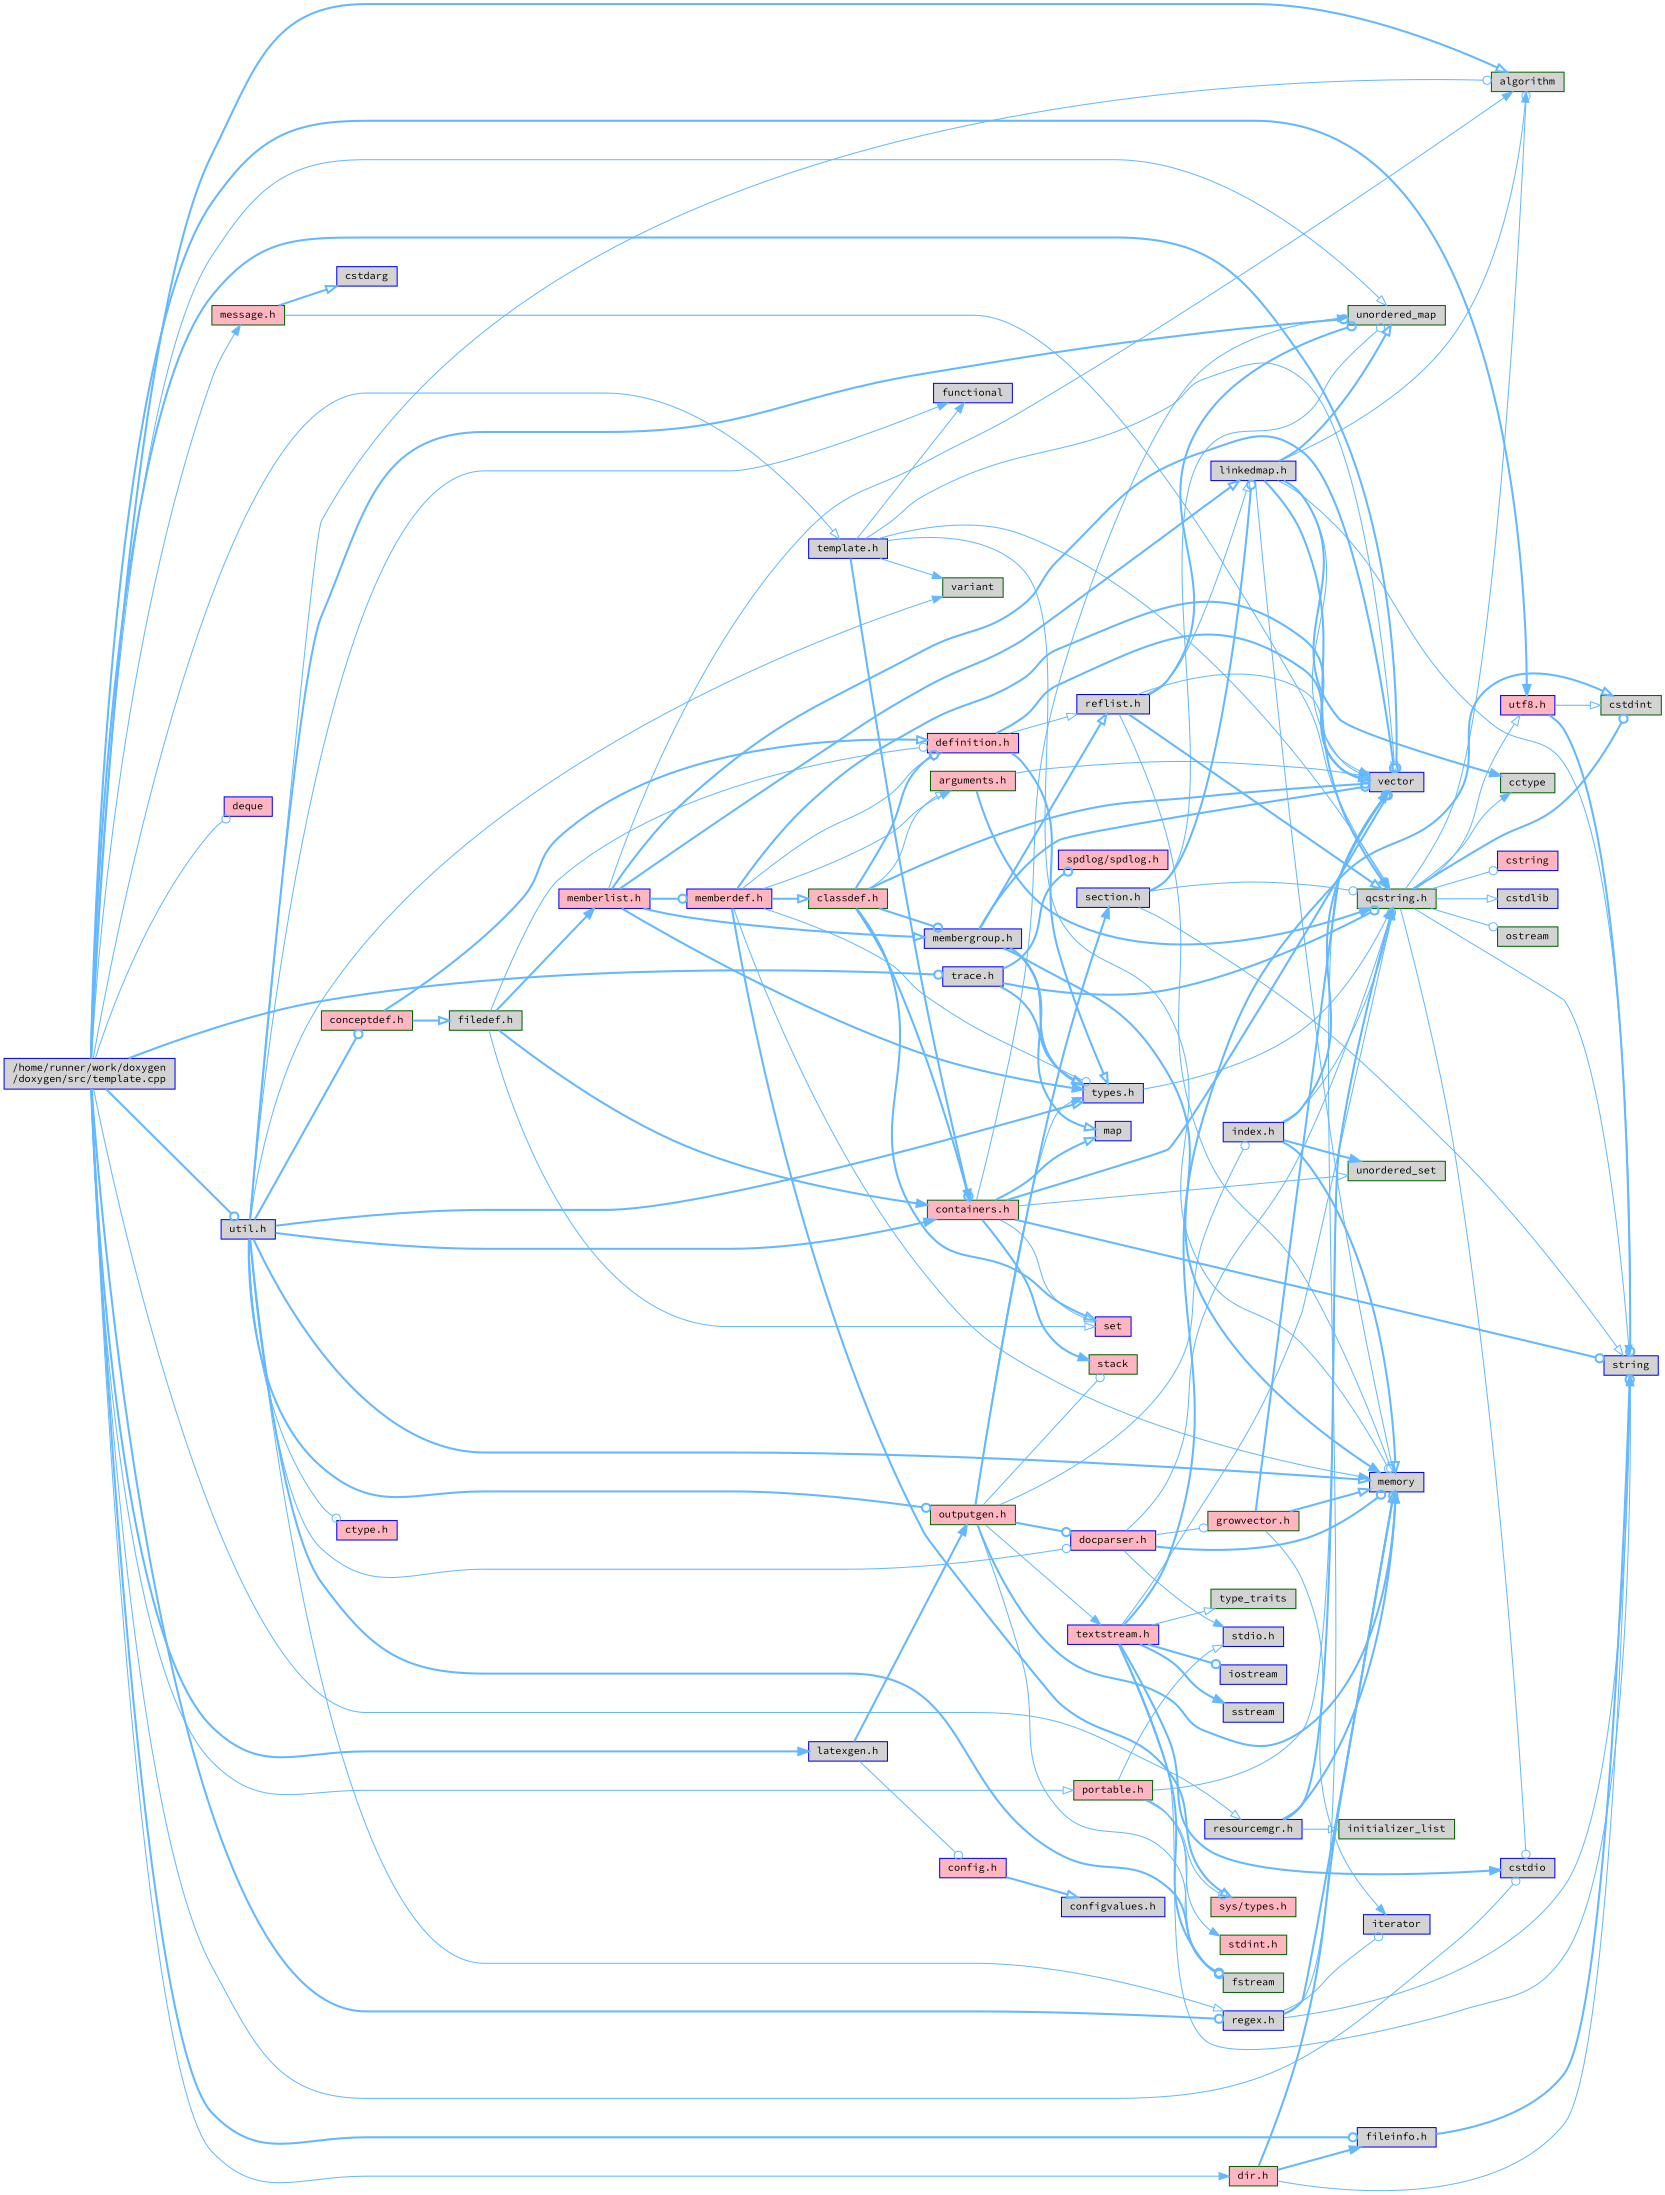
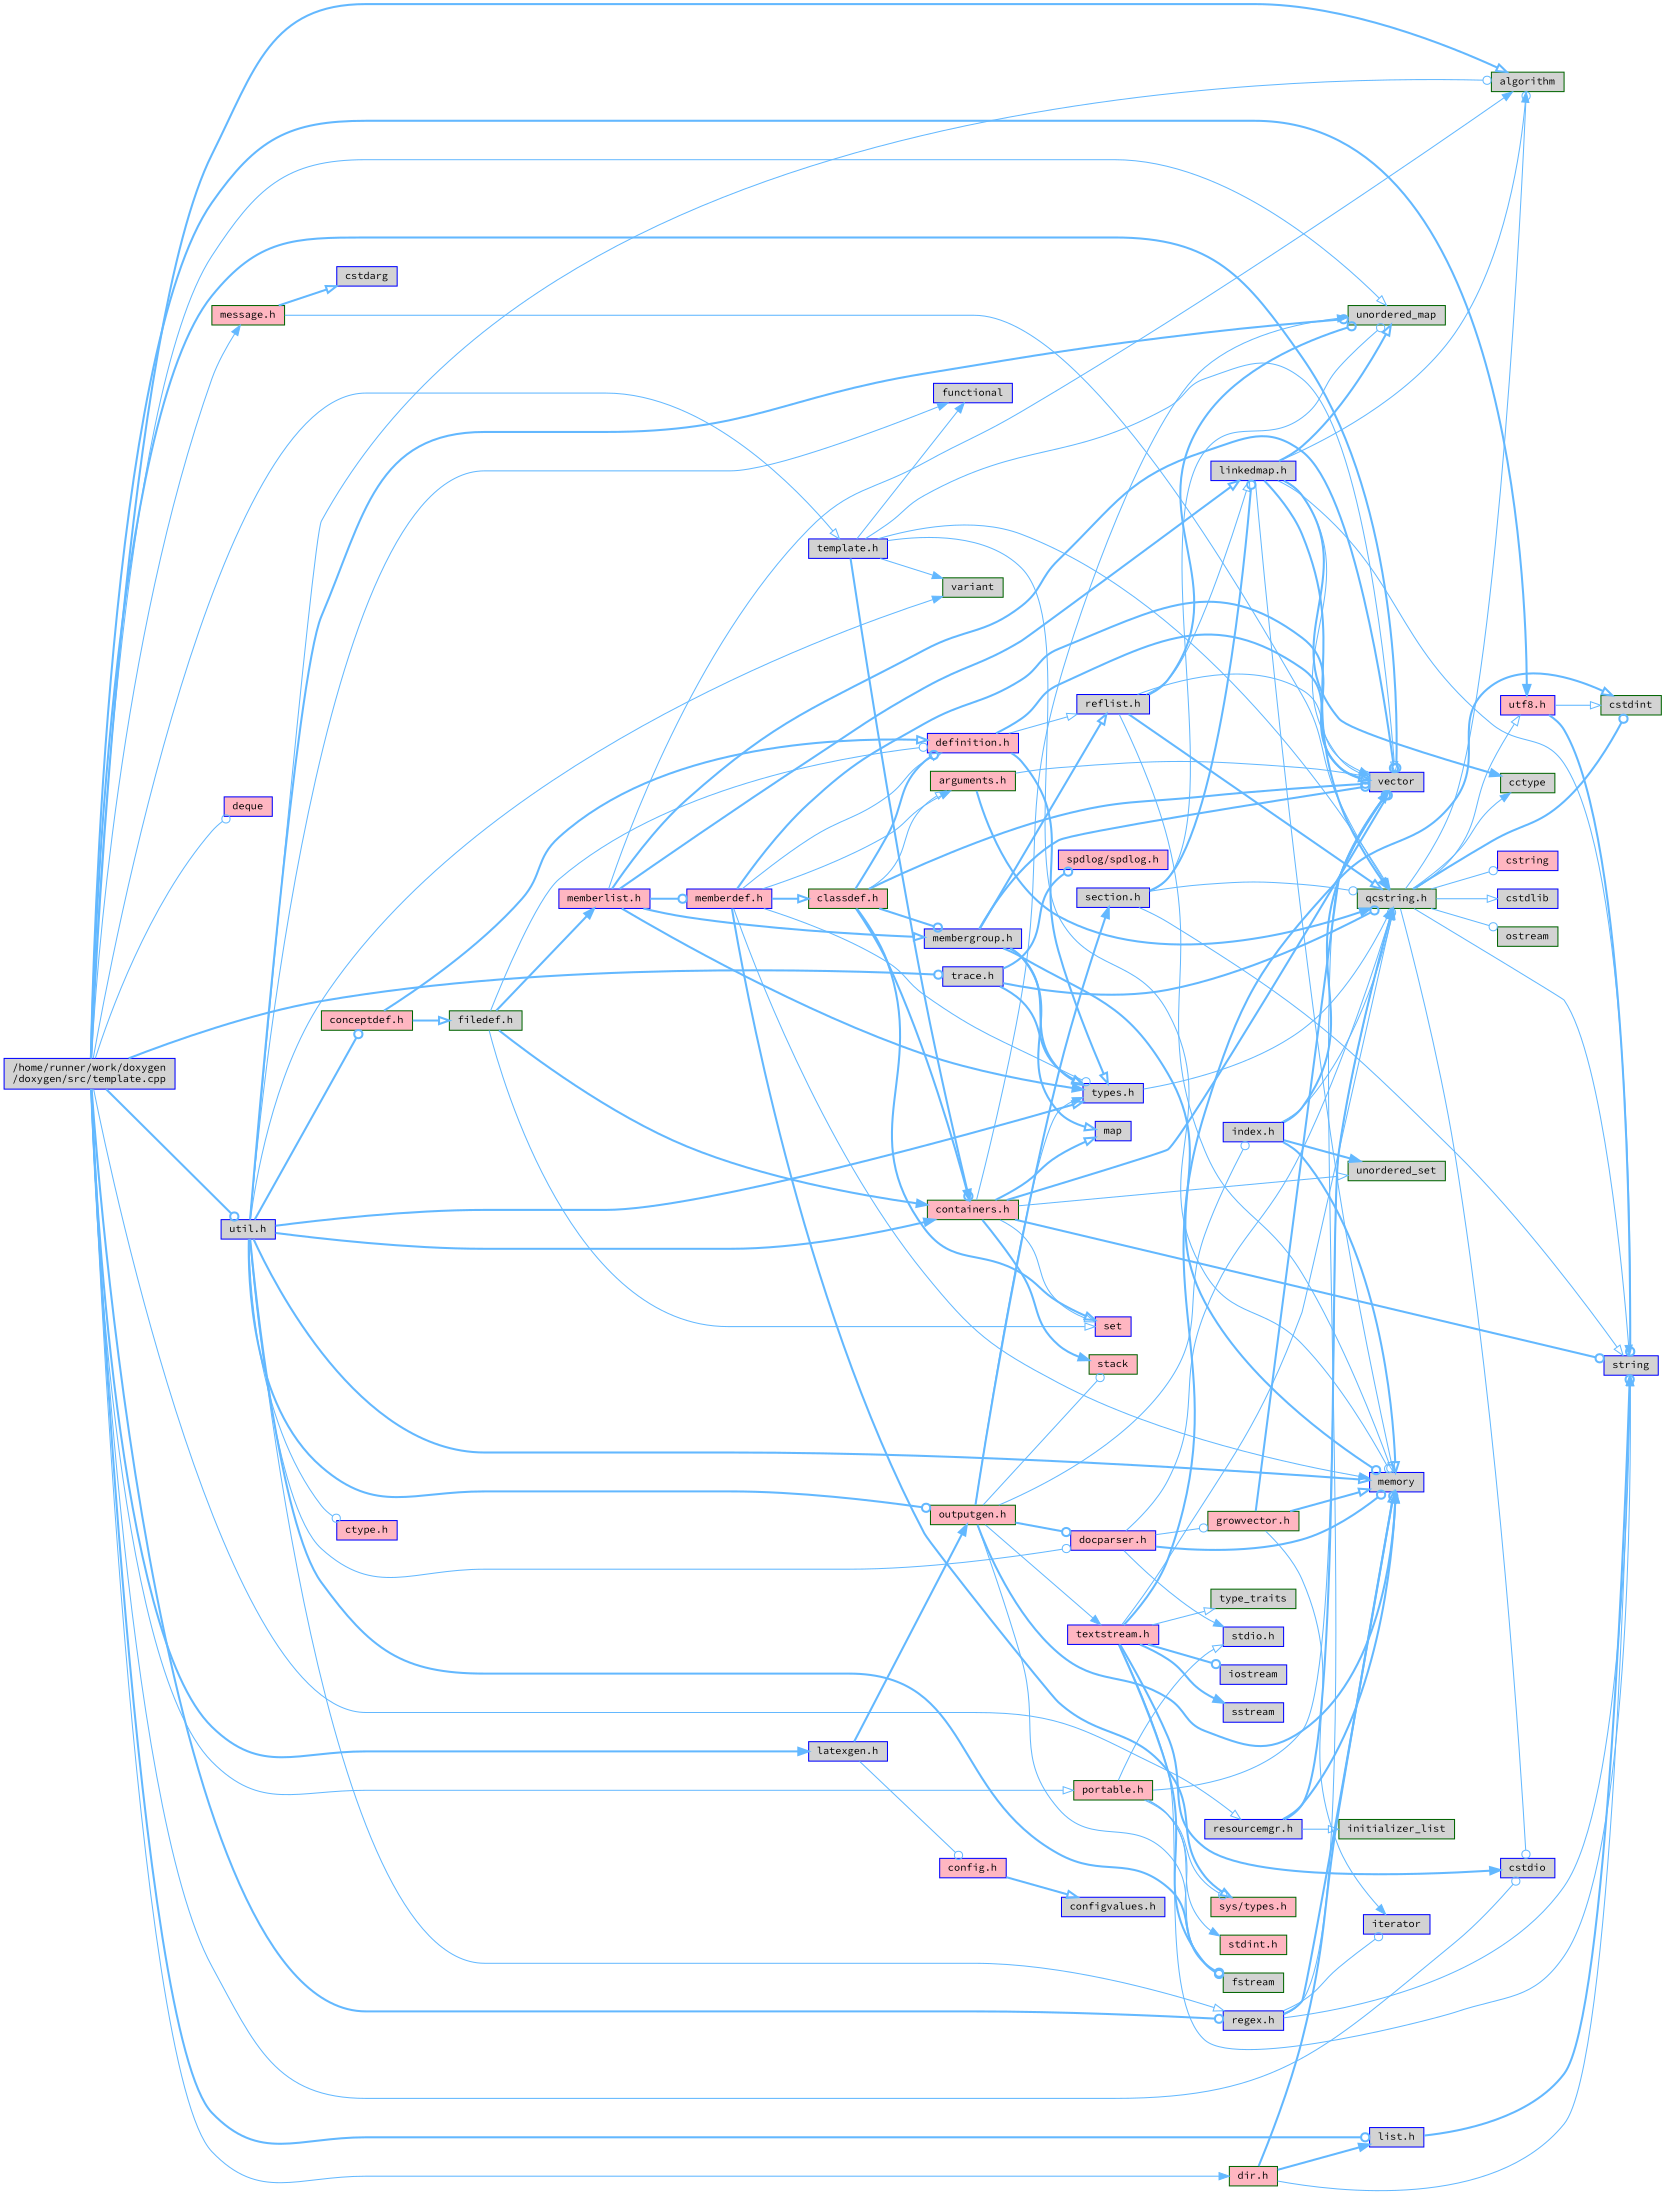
edge "membergroup.h" -> "memory": arrowhead normal -> odot
node "fileinfo.h": label "fileinfo.h" -> "list.h"
